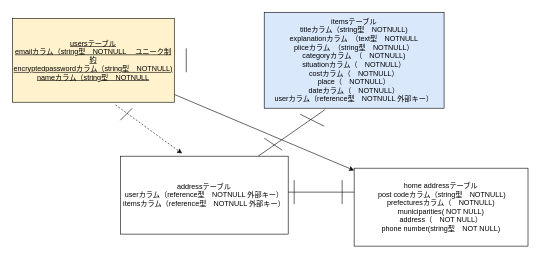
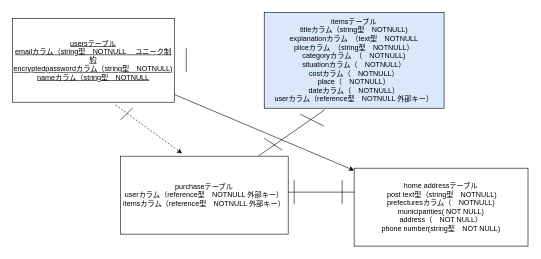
node "usersテーブル emailカラム（string型 NOTNULL ユニーク制約 encryptedpasswordカラム（string型 NOTNULL) nameカラム（string型 NOTNULL": fillcolor #fff2cc -> #ffffff
node "addressテーブル userカラム（reference型 NOTNULL 外部キー） itemsカラム（reference型 NOTNULL 外部キー）": label "addressテーブル userカラム（reference型 NOTNULL 外部キー） itemsカラム（reference型 NOTNULL 外部キー）" -> "purchaseテーブル userカラム（reference型 NOTNULL 外部キー） itemsカラム（reference型 NOTNULL 外部キー）"
node "home addressテーブル post codeカラム（string型 NOTNULL) prefecturesカラム（ NOTNULL) municiparities( NOT NULL) address（ NOT NULL） phone number(string型 NOT NULL)": label "home addressテーブル post codeカラム（string型 NOTNULL) prefecturesカラム（ NOTNULL) municiparities( NOT NULL) address（ NOT NULL） phone number(string型 NOT NULL)" -> "home addressテーブル post text型（string型 NOTNULL) prefecturesカラム（ NOTNULL) municiparities( NOT NULL) address（ NOT NULL） phone number(string型 NOT NULL)"
